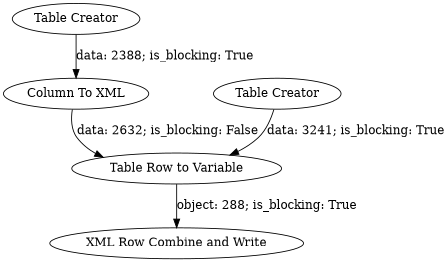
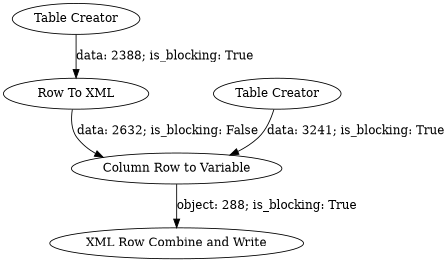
node "Column To XML": label "Column To XML" -> "Row To XML"
node "Table Row to Variable": label "Table Row to Variable" -> "Column Row to Variable"
